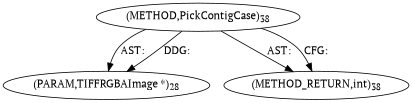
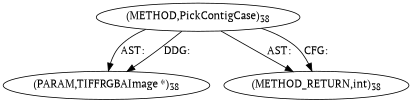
node "(PARAM,TIFFRGBAImage *)": text "28" -> "38"
